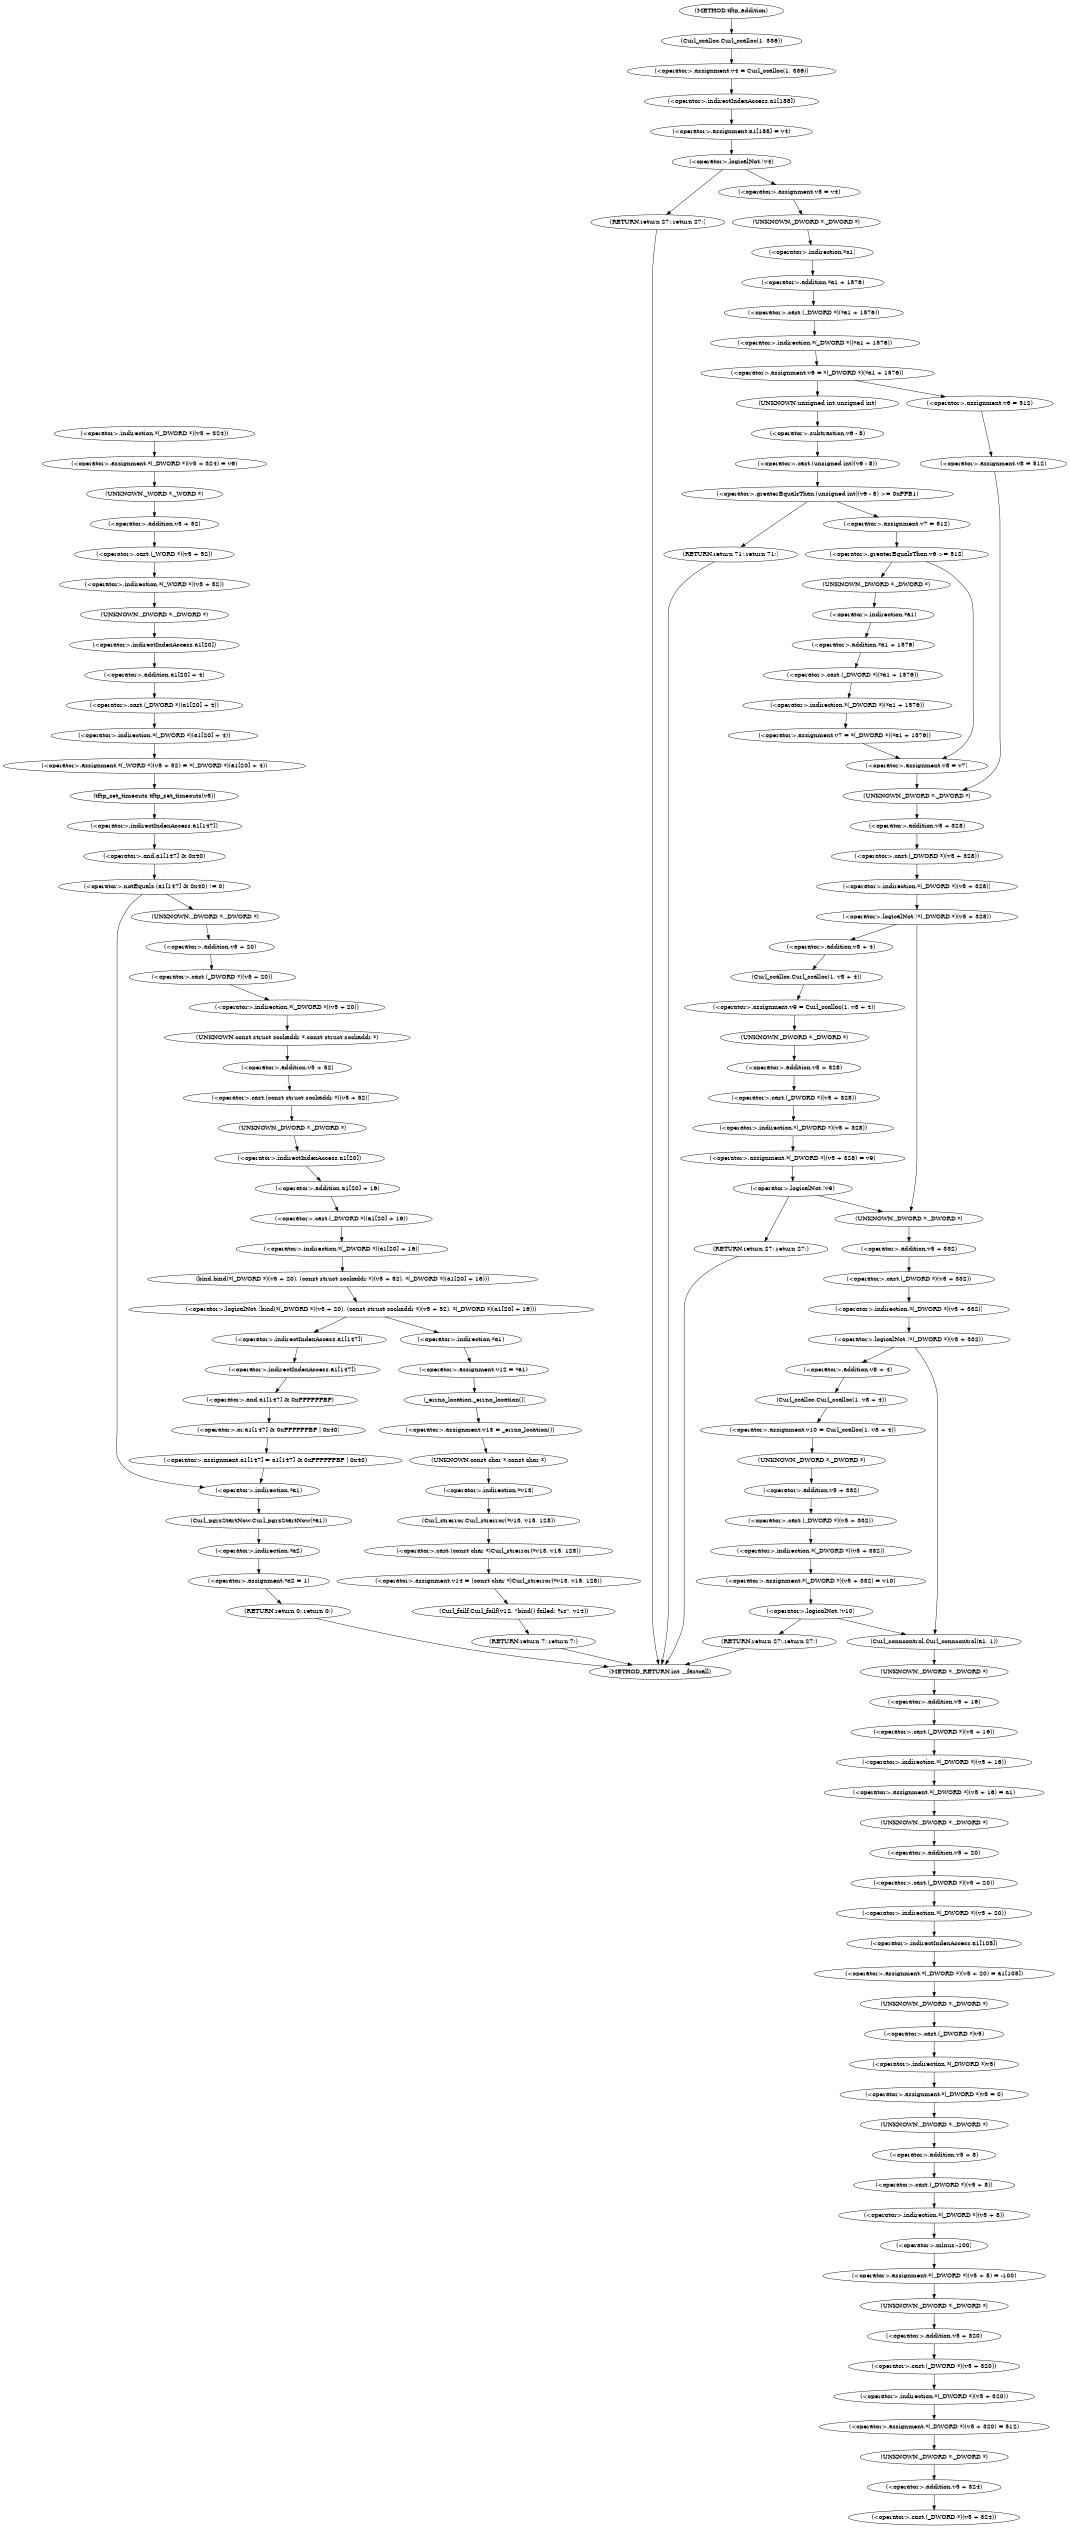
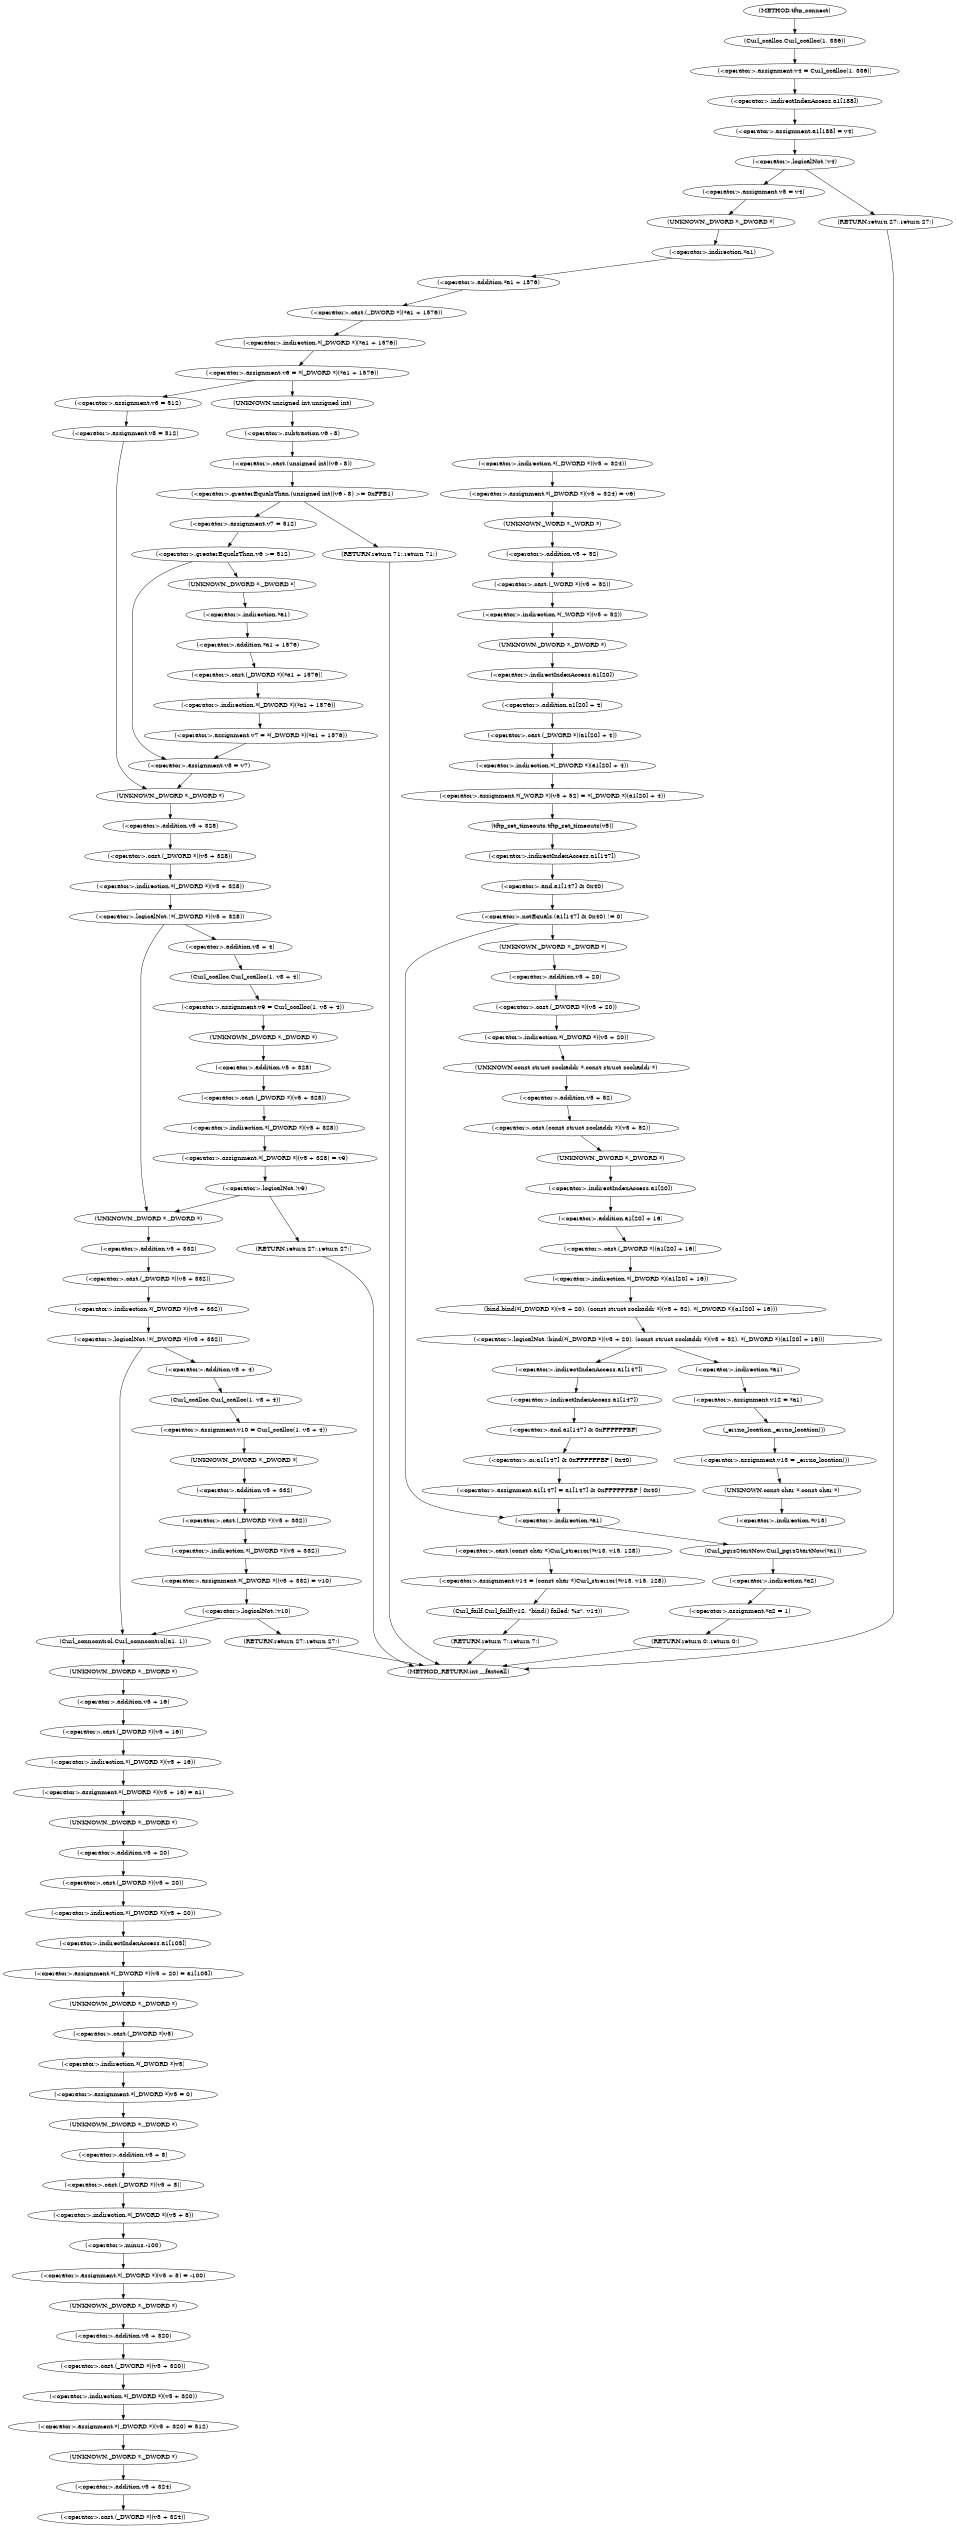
node "(METHOD,tftp_addition)": label "(METHOD,tftp_addition)" -> "(METHOD,tftp_connect)"
node "(Curl_strerror,Curl_strerror(*v13, v15, 128))": removed
